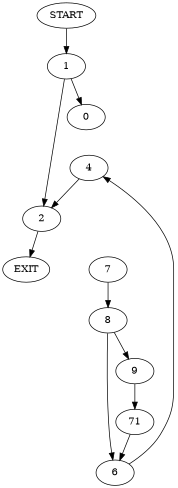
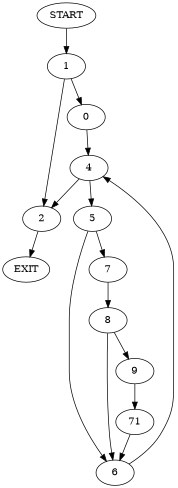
edge "0" -> "4": added
node "5": added
